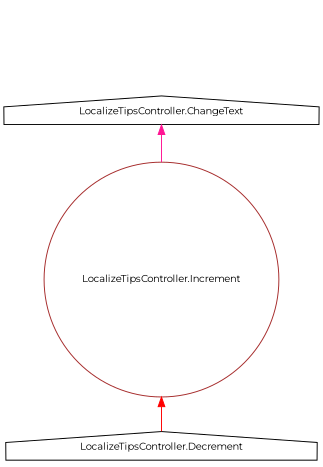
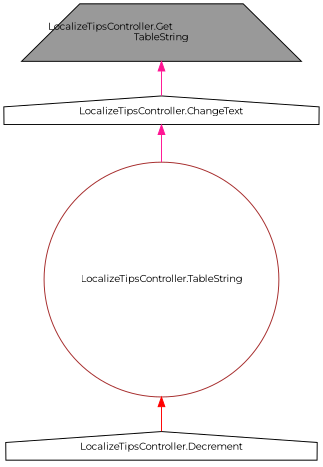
node "LocalizeTipsController.Get TableString": added
node "LocalizeTipsController.Increment": label "LocalizeTipsController.Increment" -> "LocalizeTipsController.TableString"
